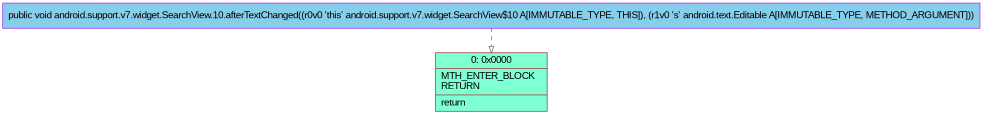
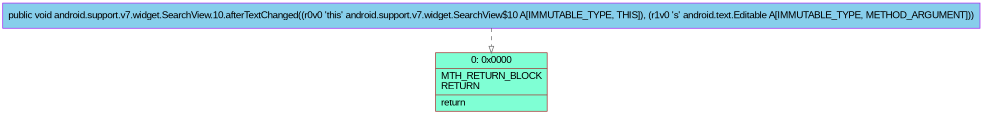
node "0: 0x0000": text "MTH_ENTER_BLOCK" -> "MTH_RETURN_BLOCK"
